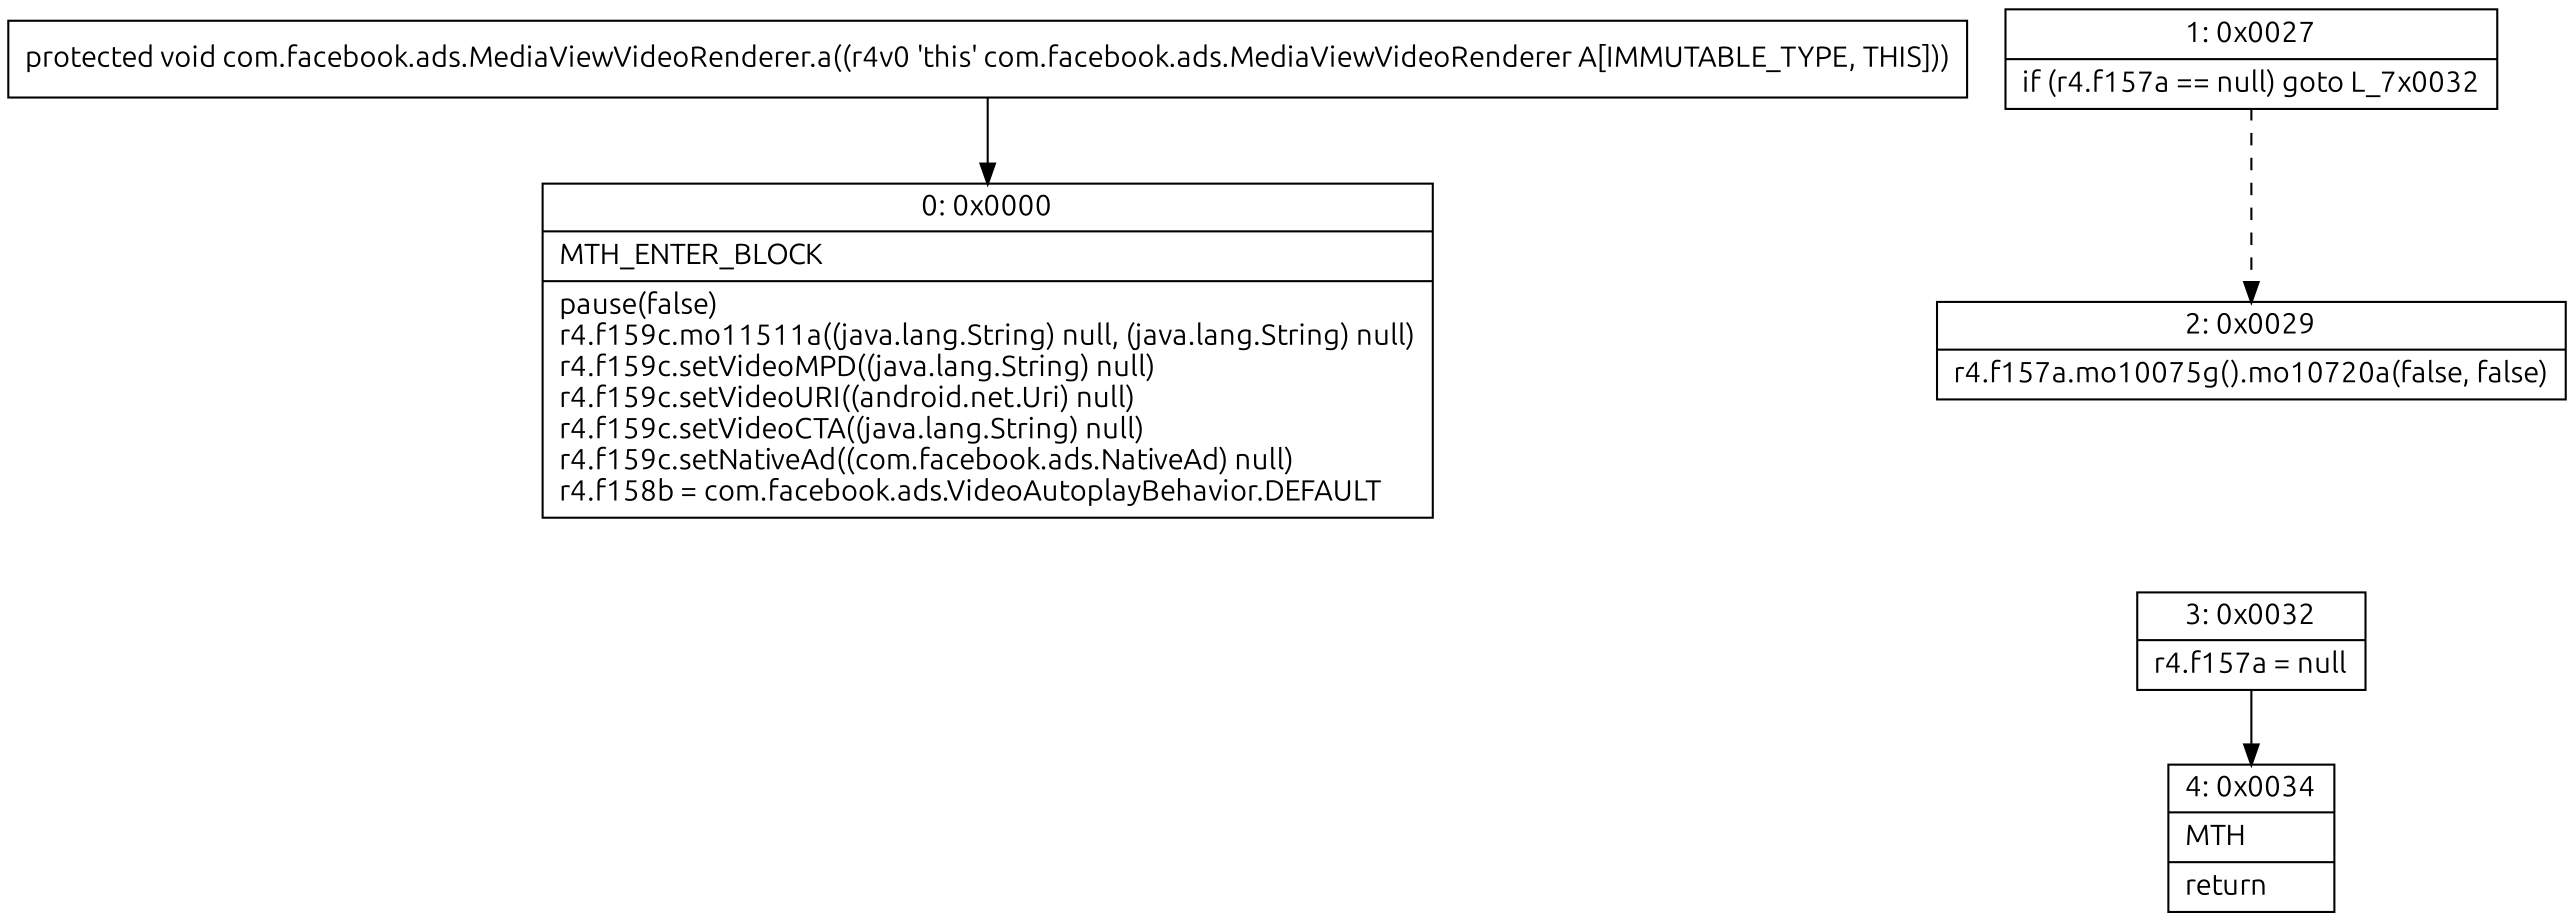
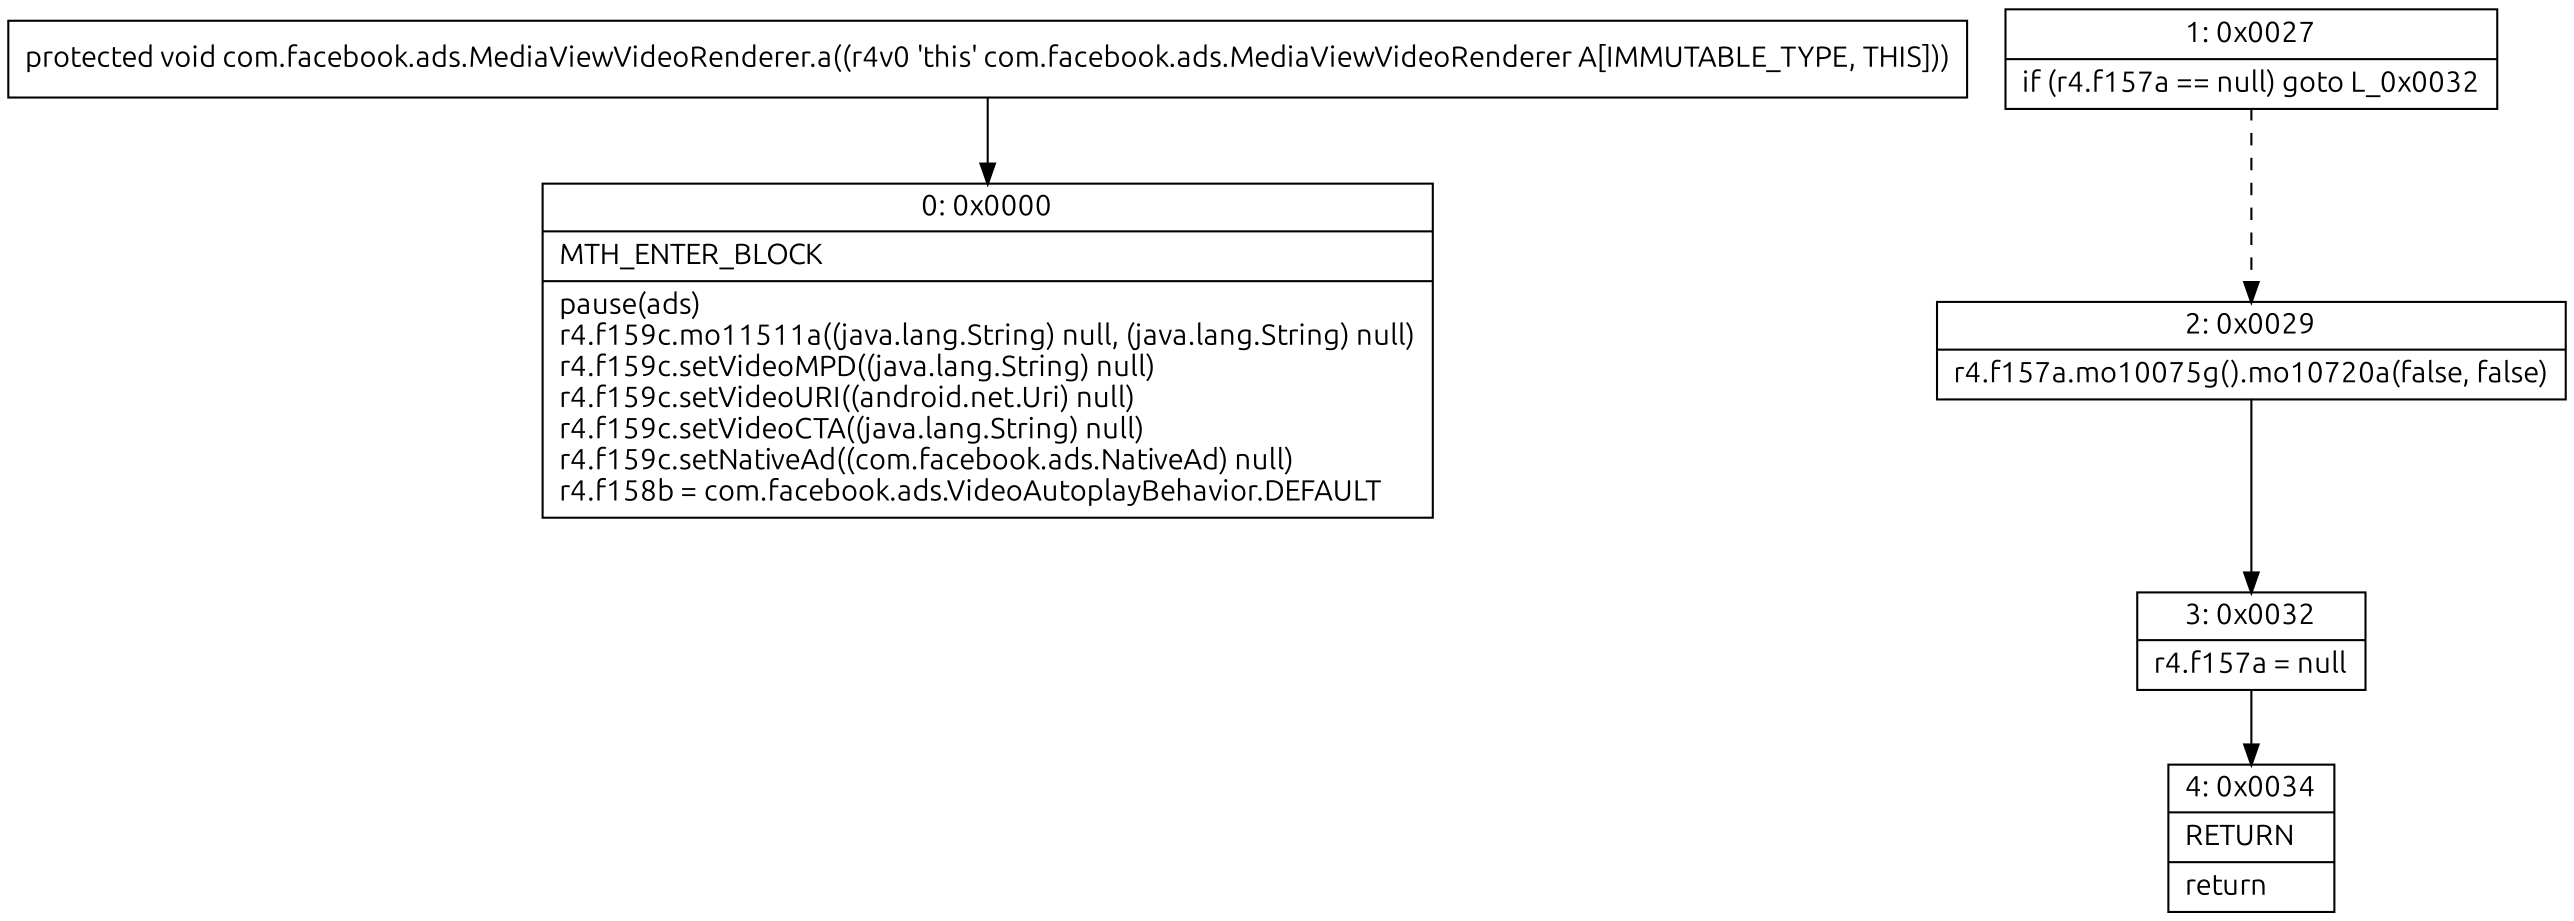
node "1: 0x0027": text "if (r4.f157a == null) goto L_7x0032" -> "if (r4.f157a == null) goto L_0x0032"
node "0: 0x0000": text "pause(false)" -> "pause(ads)"
edge "2: 0x0029" -> "3: 0x0032": added
node "4: 0x0034": text "MTH" -> "RETURN"
